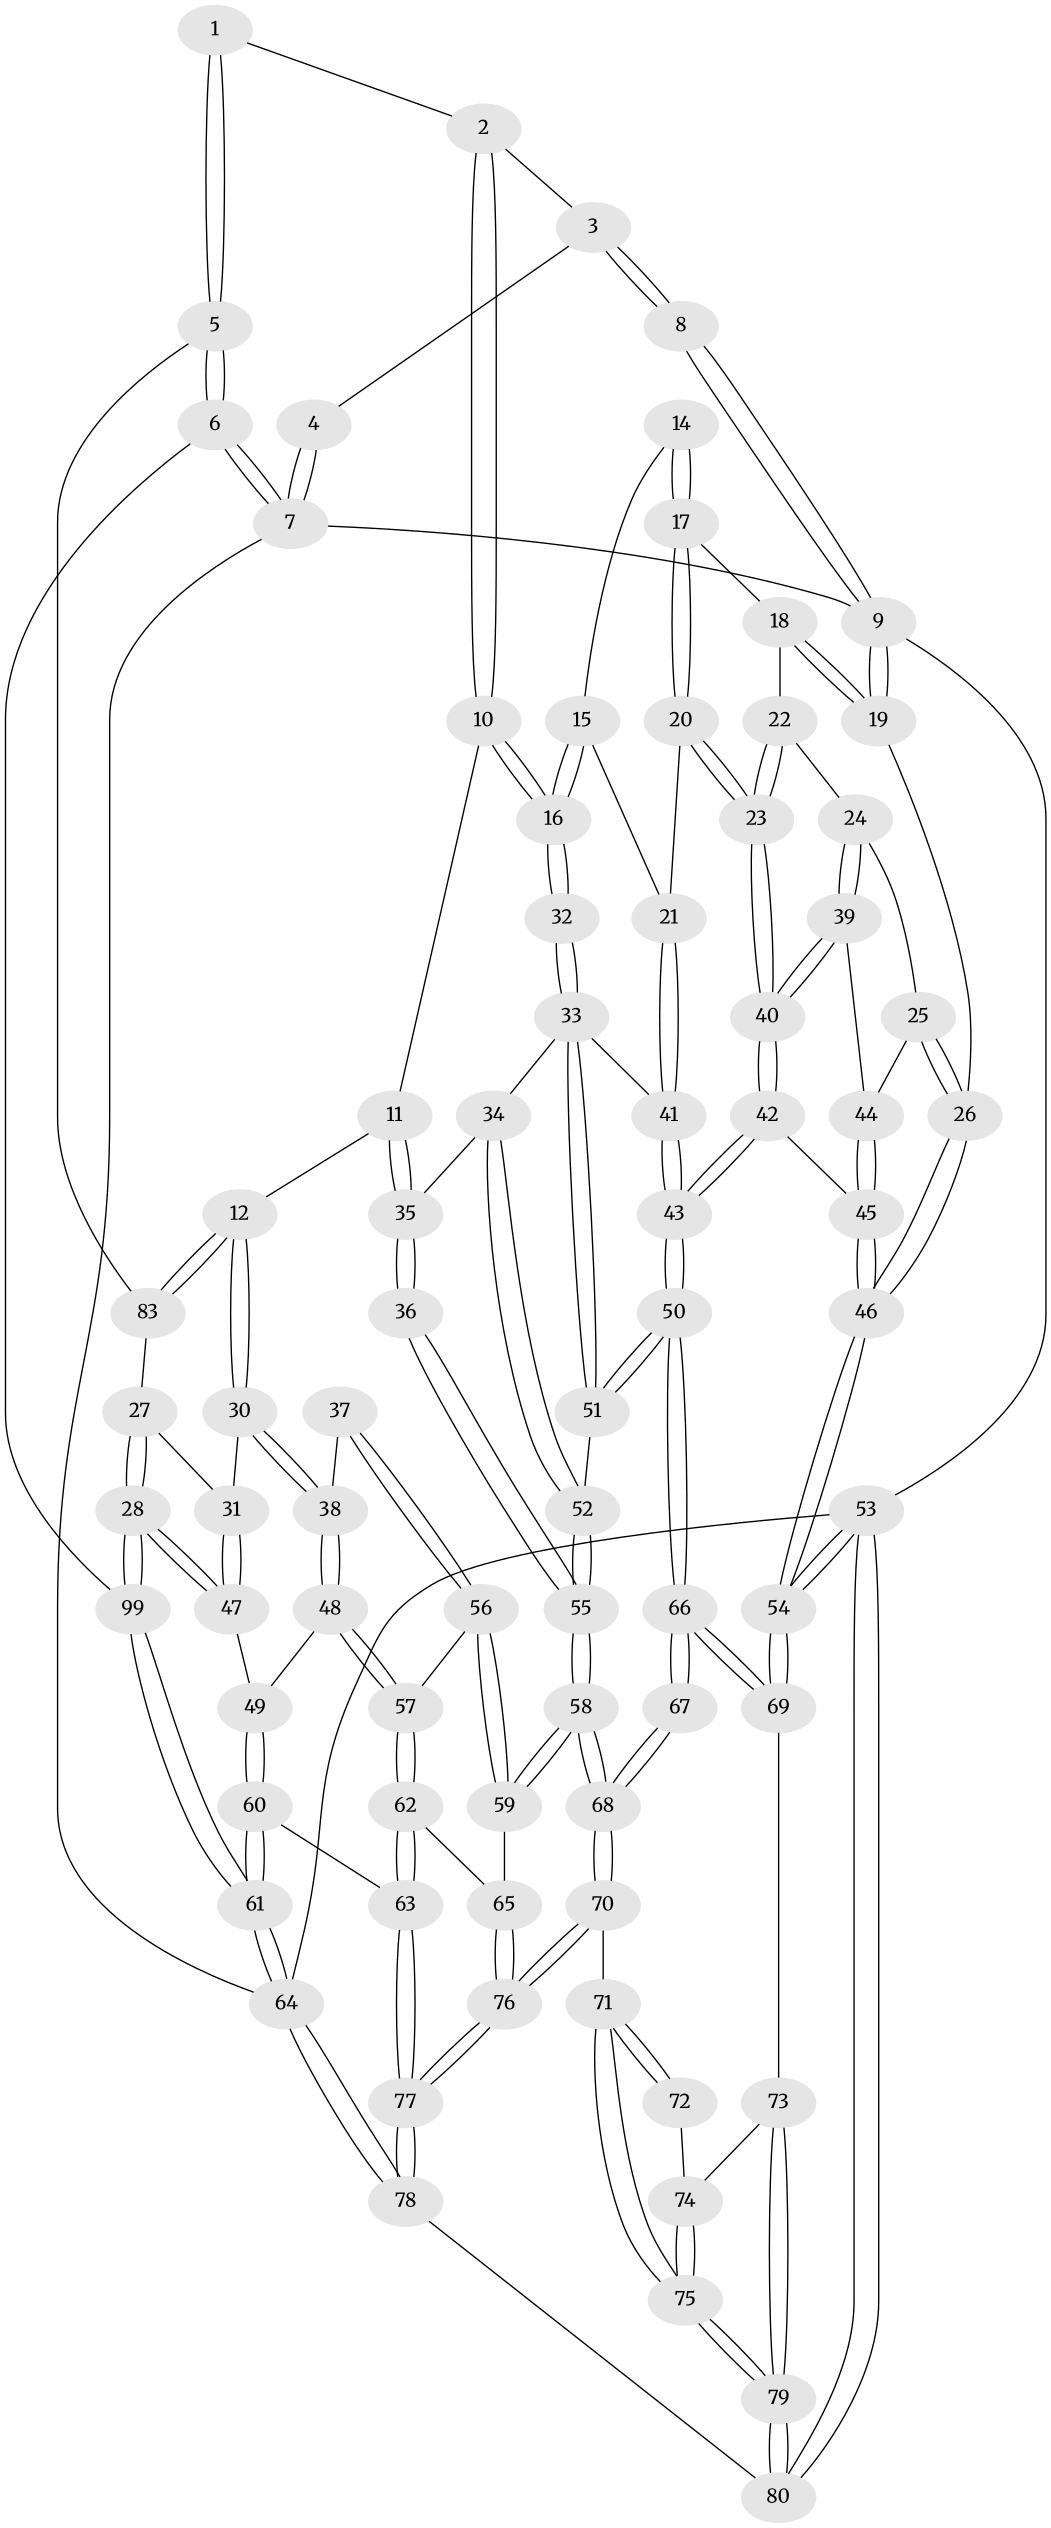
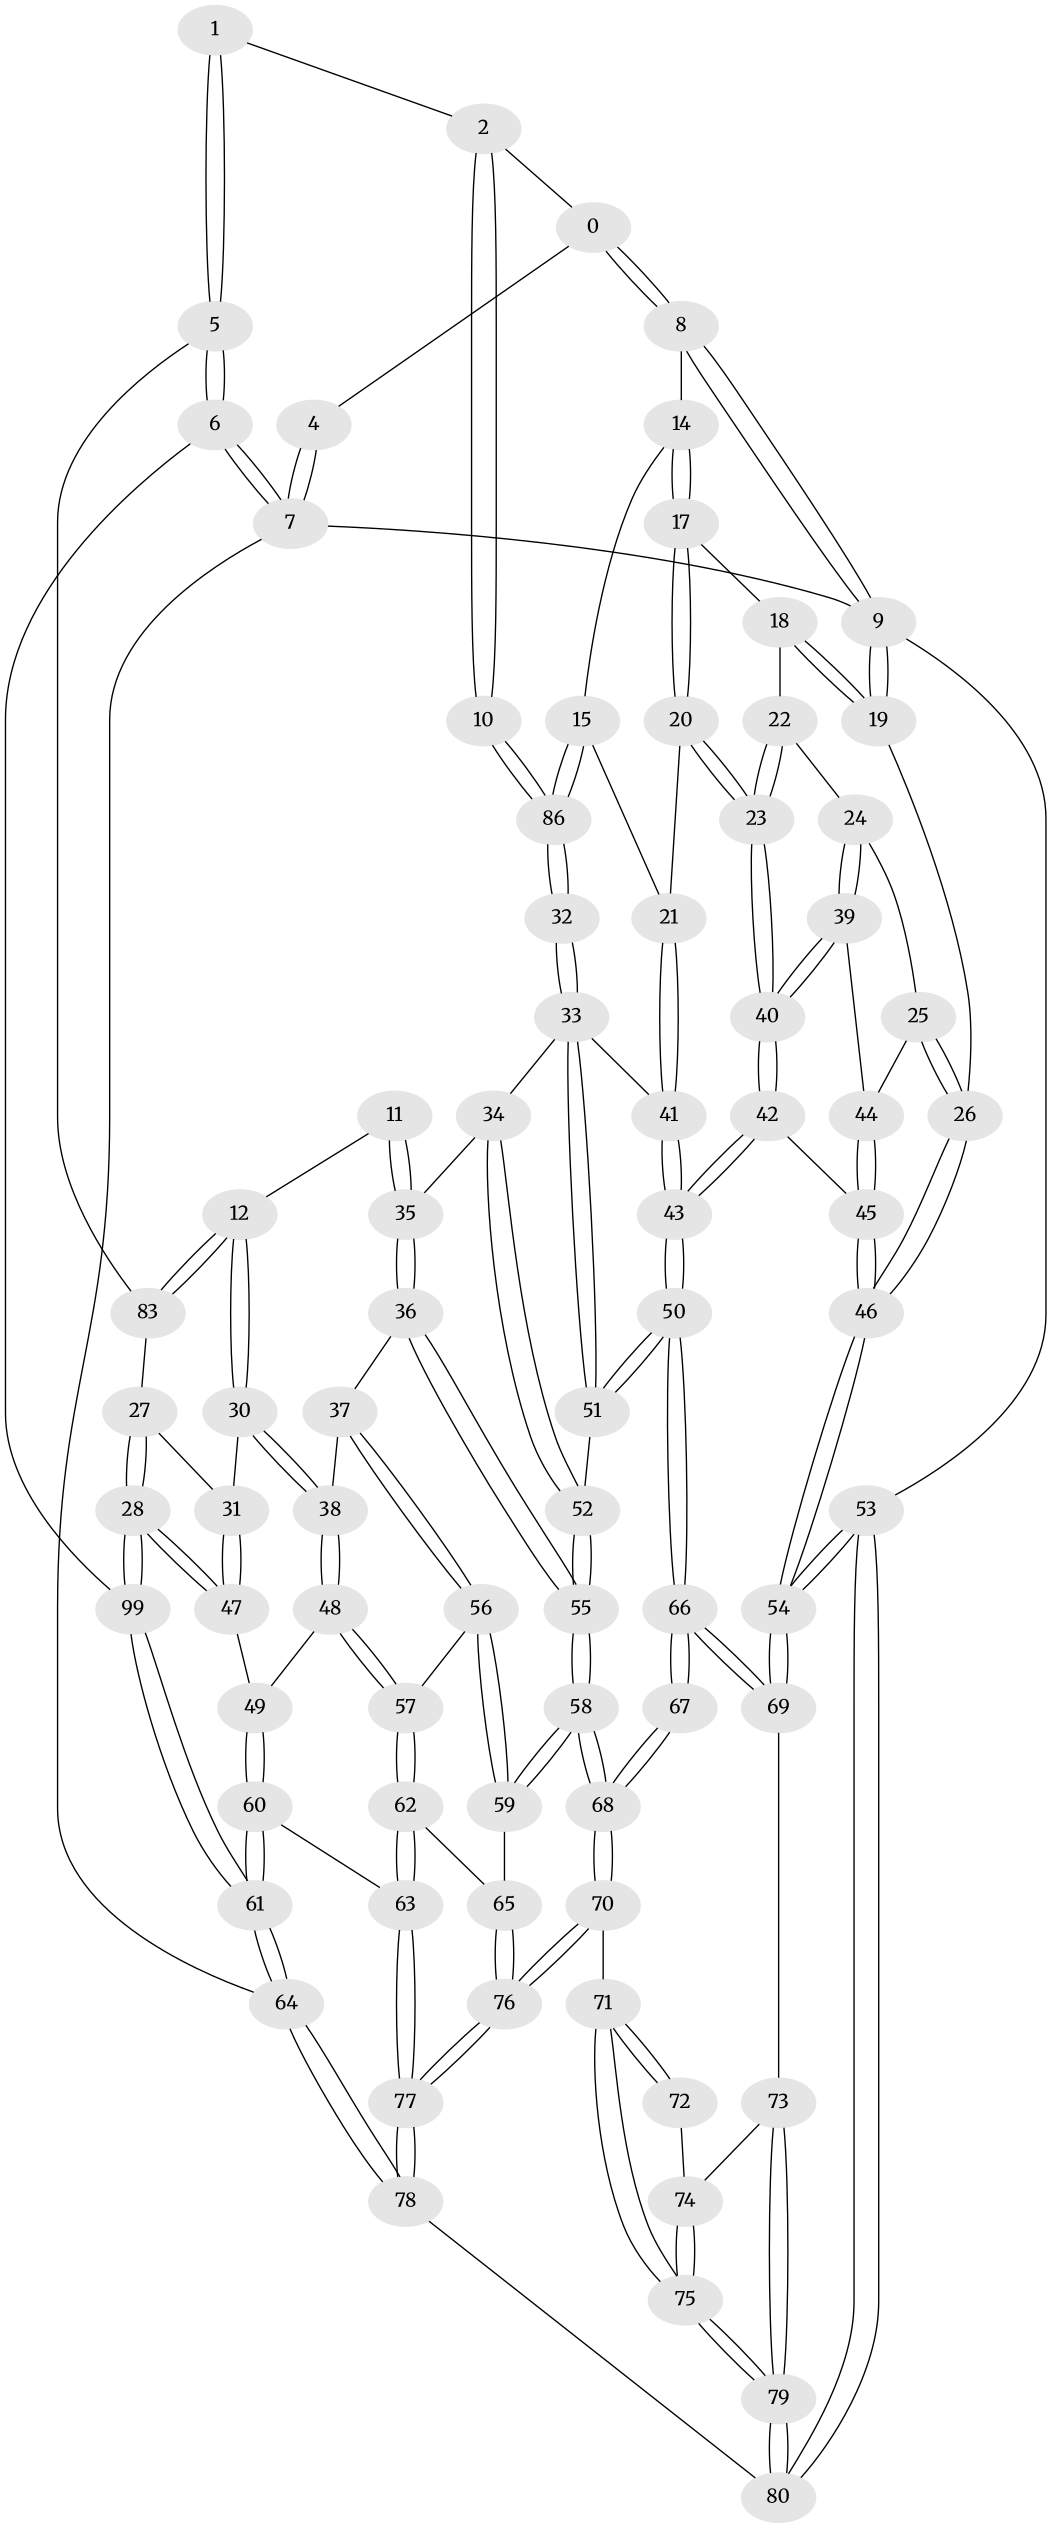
node "3": label "3" -> "0"
edge "8" -- "14": added
node "16": label "16" -> "86"
edge "10" -- "11": removed
edge "36" -- "37": added
edge "53" -- "64": removed
